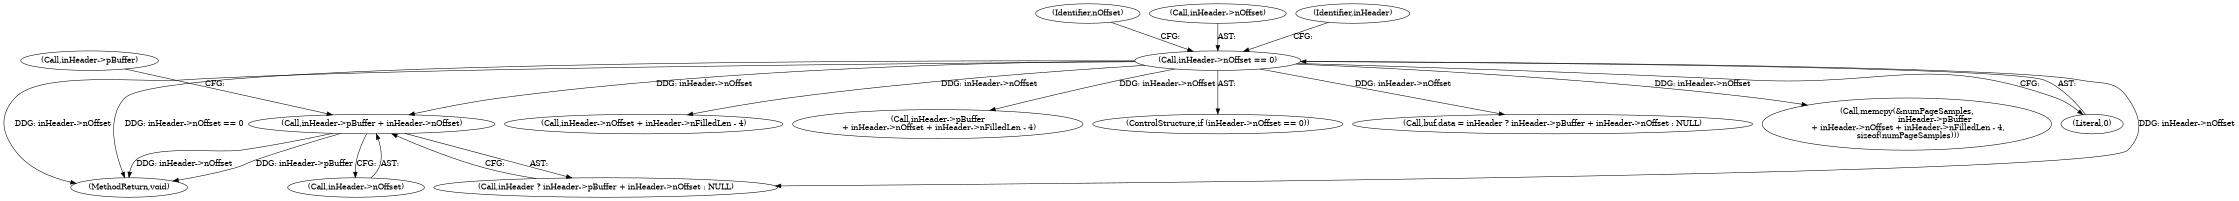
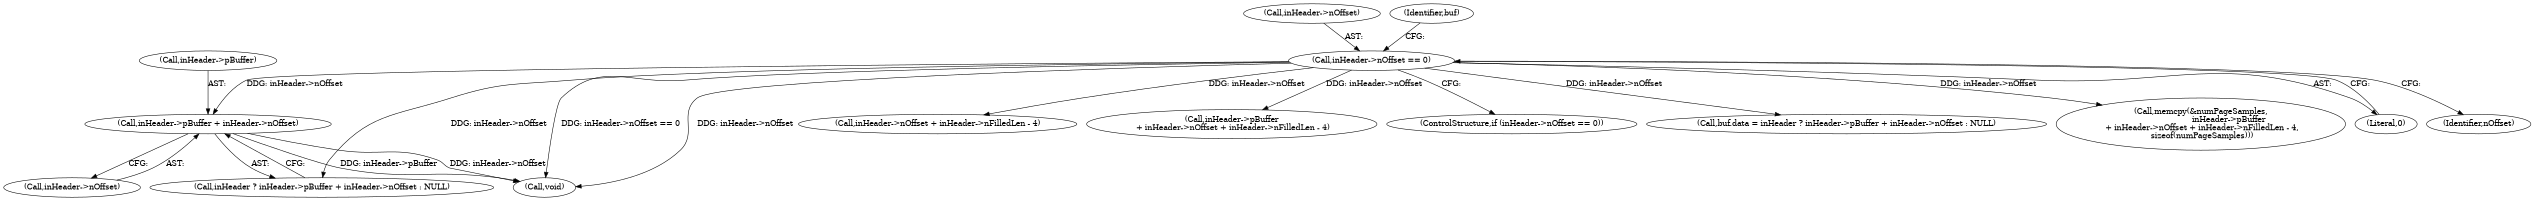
node "(Identifier,inHeader)": label "(Identifier,inHeader)" -> "(Identifier,buf)"
edge "(Identifier,nOffset)" -> "(Call,inHeader->nOffset == 0)": reversed
edge "(Call,inHeader->pBuffer)" -> "(Call,inHeader->pBuffer + inHeader->nOffset)": label "CFG: " -> "AST: "
edge "(Call,inHeader->nOffset == 0)" -> "(ControlStructure,if (inHeader->nOffset == 0))": label "AST: " -> "CFG: "
edge "(Call,inHeader->nOffset == 0)" -> "(Literal,0)": label "CFG: " -> "AST: "
edge "(Literal,0)" -> "(Call,inHeader->nOffset == 0)": label "AST: " -> "CFG: "
node "(MethodReturn,void)": label "(MethodReturn,void)" -> "(Call,void)"
